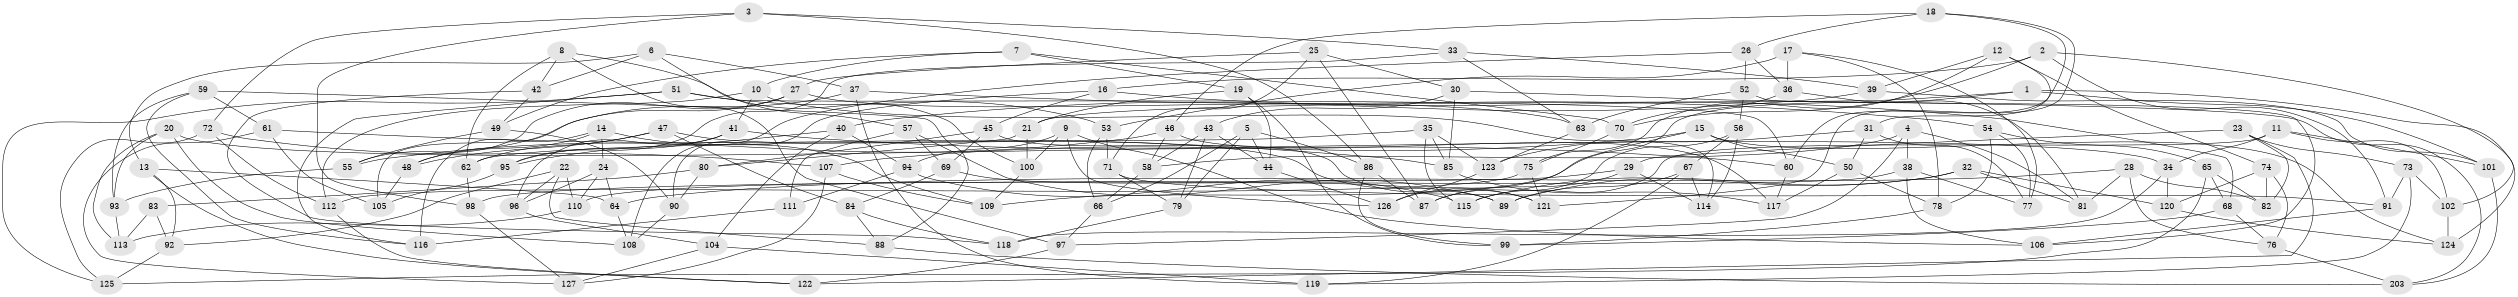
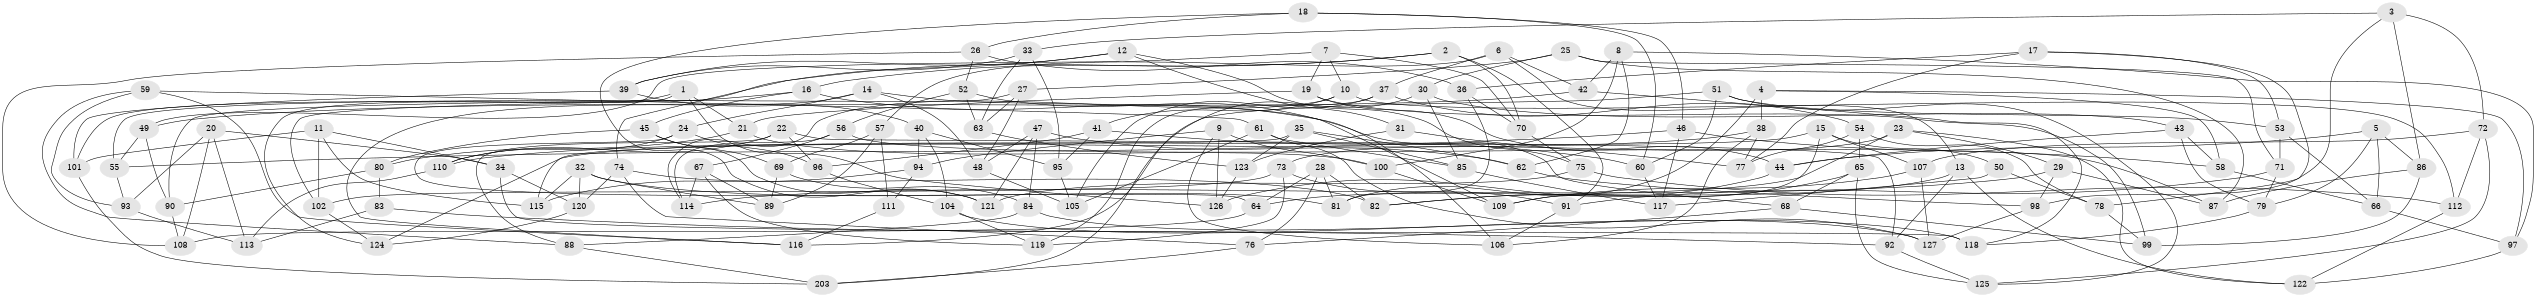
edge "31" -- "50": removed
